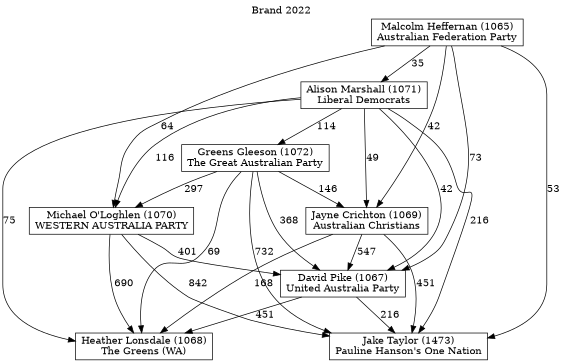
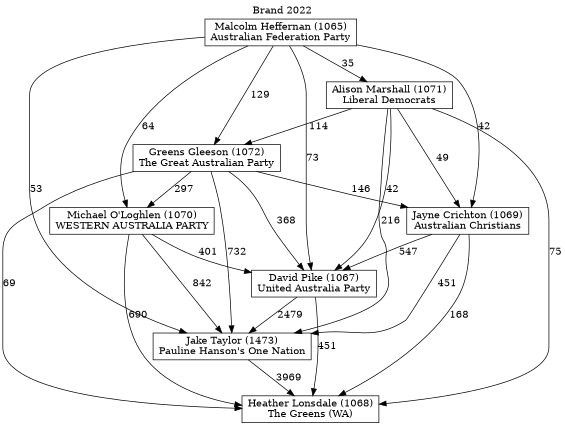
edge "Malcolm Heffernan (1065) Australian Federation Party" -> "Greens Gleeson (1072) The Great Australian Party": added, label "129"
edge "Alison Marshall (1071) Liberal Democrats" -> "Michael O'Loghlen (1070) WESTERN AUSTRALIA PARTY": removed, label "116"
edge "David Pike (1067) United Australia Party" -> "Jake Taylor (1473) Pauline Hanson's One Nation": label "216" -> "2479"
edge "Jake Taylor (1473) Pauline Hanson's One Nation" -> "Heather Lonsdale (1068) The Greens (WA)": added, label "3969"
